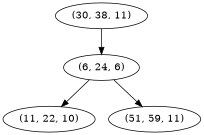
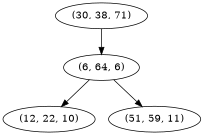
node "(30, 38, 11)": label "(30, 38, 11)" -> "(30, 38, 71)"
node "(6, 24, 6)": label "(6, 24, 6)" -> "(6, 64, 6)"
node "(11, 22, 10)": label "(11, 22, 10)" -> "(12, 22, 10)"
